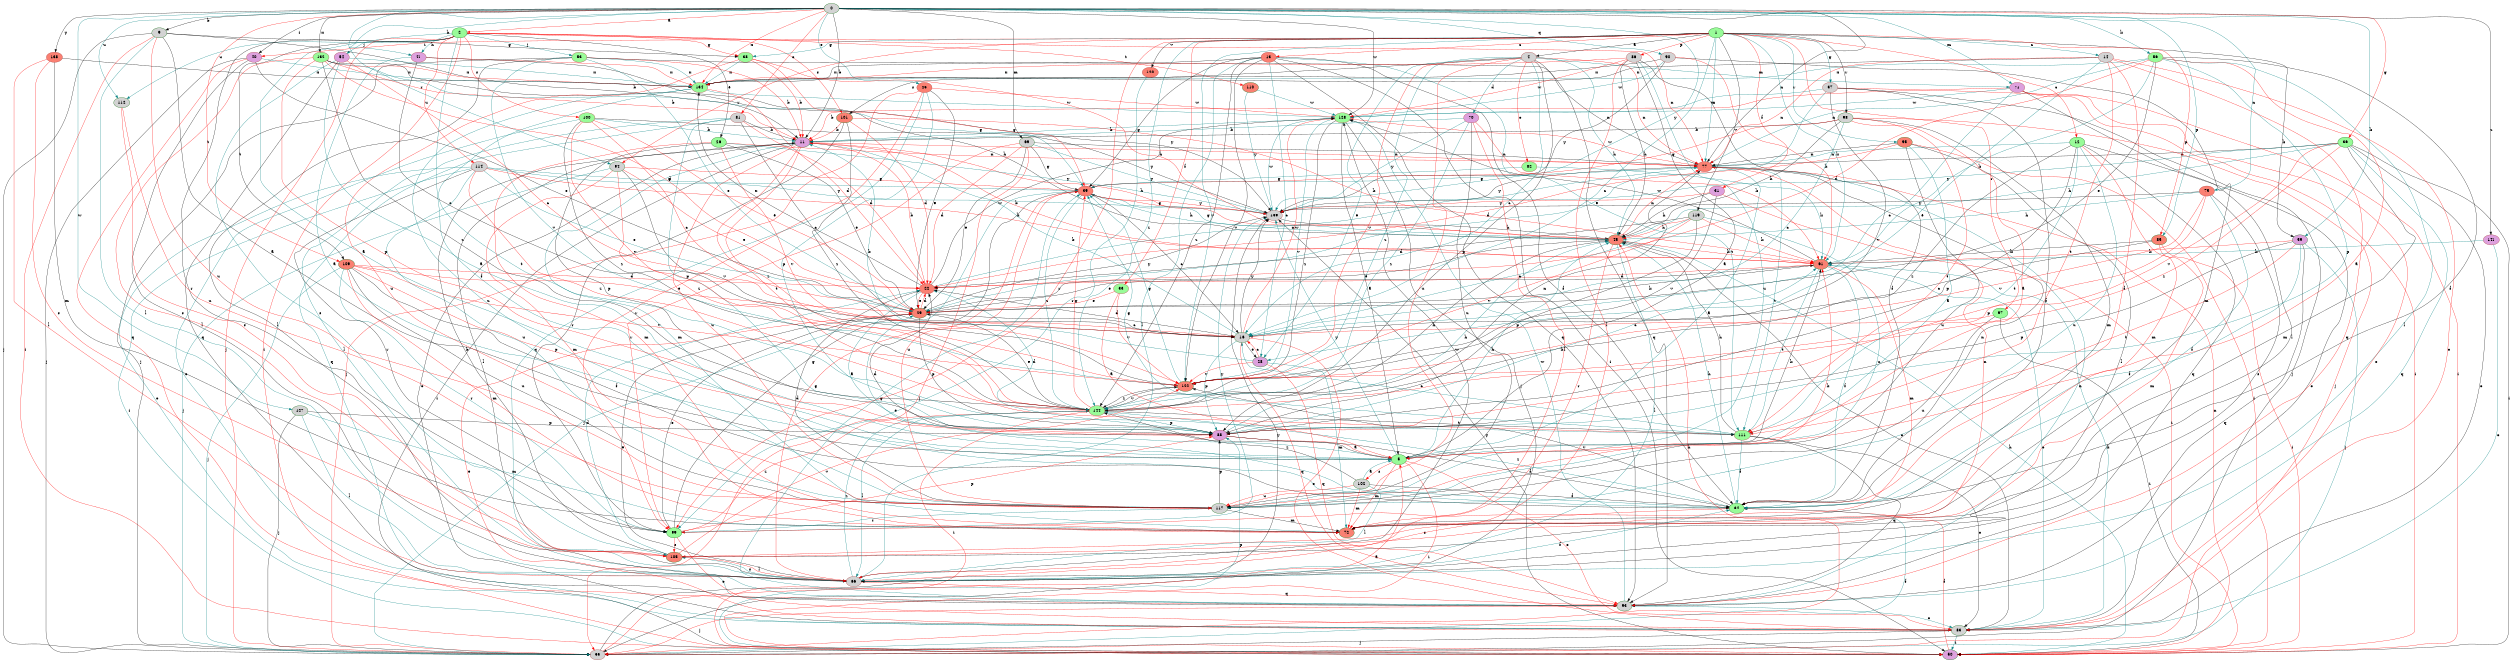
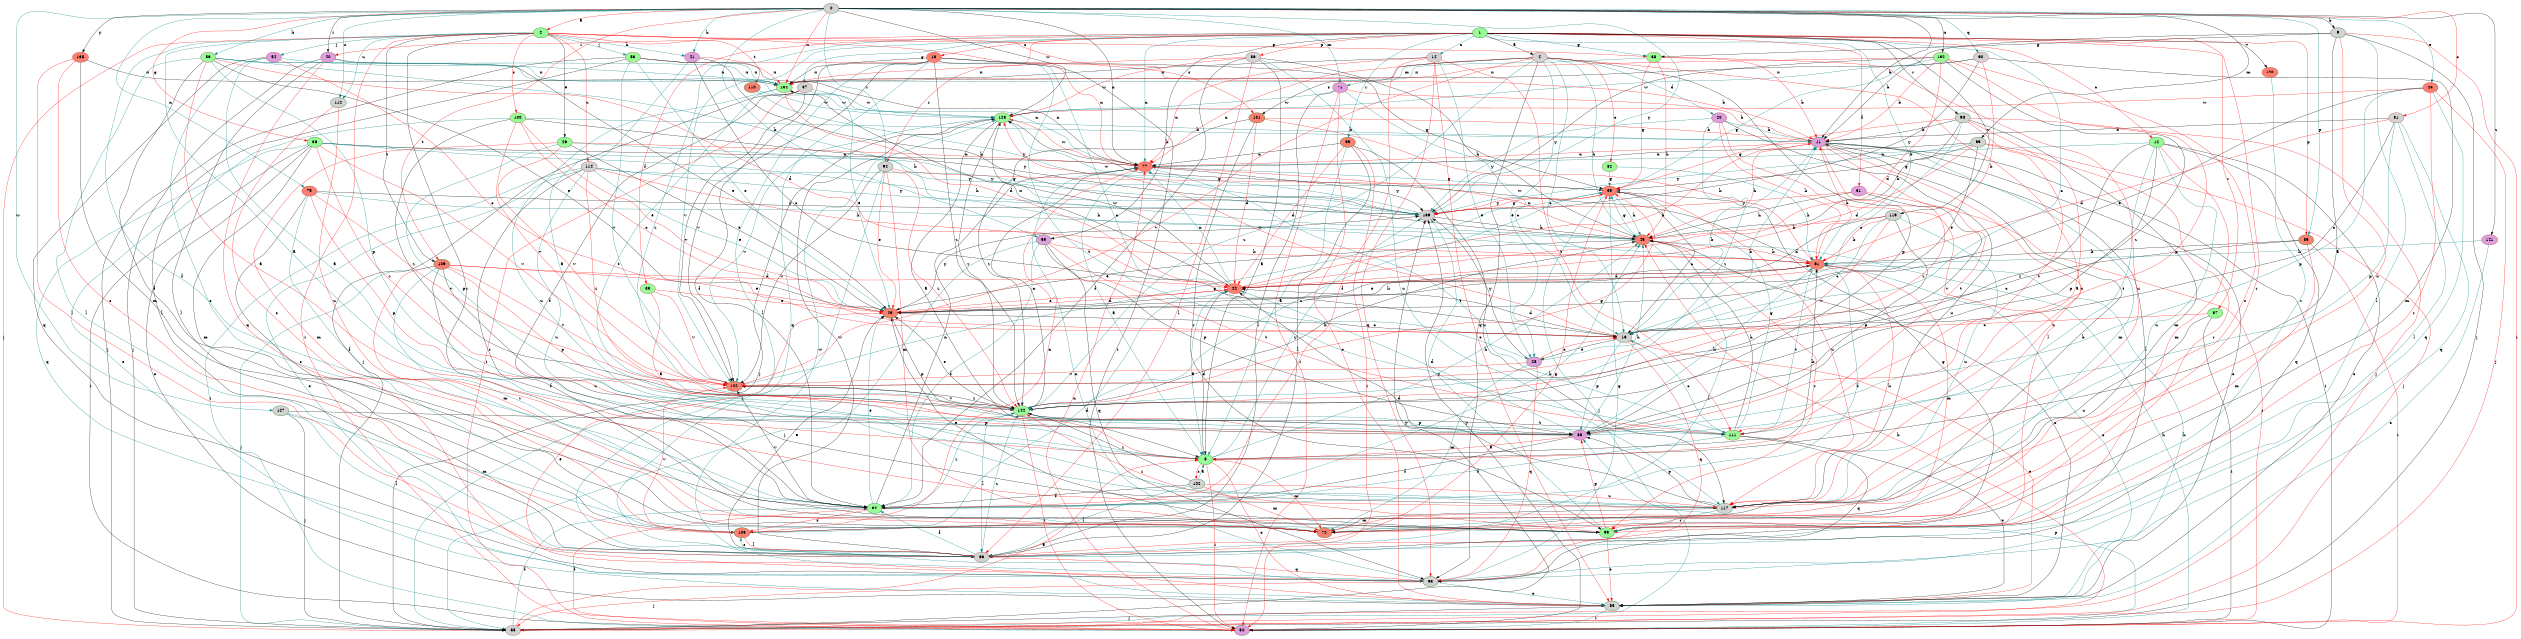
node "70": label "70" -> "20"
edge "16" -> "139": now "28" -> "139"
edge "13" -> "93": color black -> teal
edge "26" -> "88": color black -> teal
edge "99" -> "105": removed, label "s"
